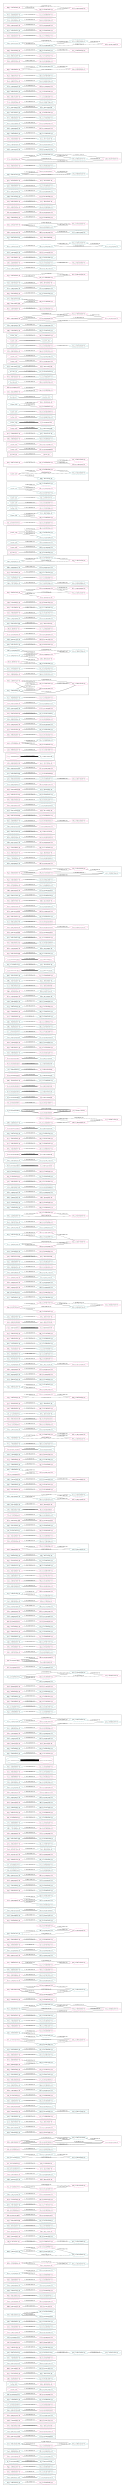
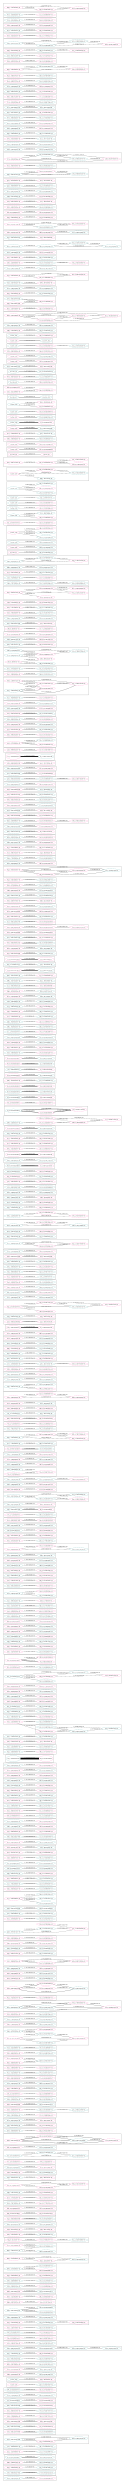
edge "anK_2.079897464e-05" -- "3QL_5.216077934e-05": now "anK_2.079897464e-05" -- "c6W_1.753211999e-05"
edge "6Ic_3.212407078e-05" -- "7Ue_2.744157911e-05": now "6Hv_3.223296594e-05" -- "7Ue_2.744157911e-05"
edge "5zF_3.822219948e-05" -- "4We_4.236021537e-05": removed, label "1.785880545e-05"
node "7m9_2.951058706e-05": added
